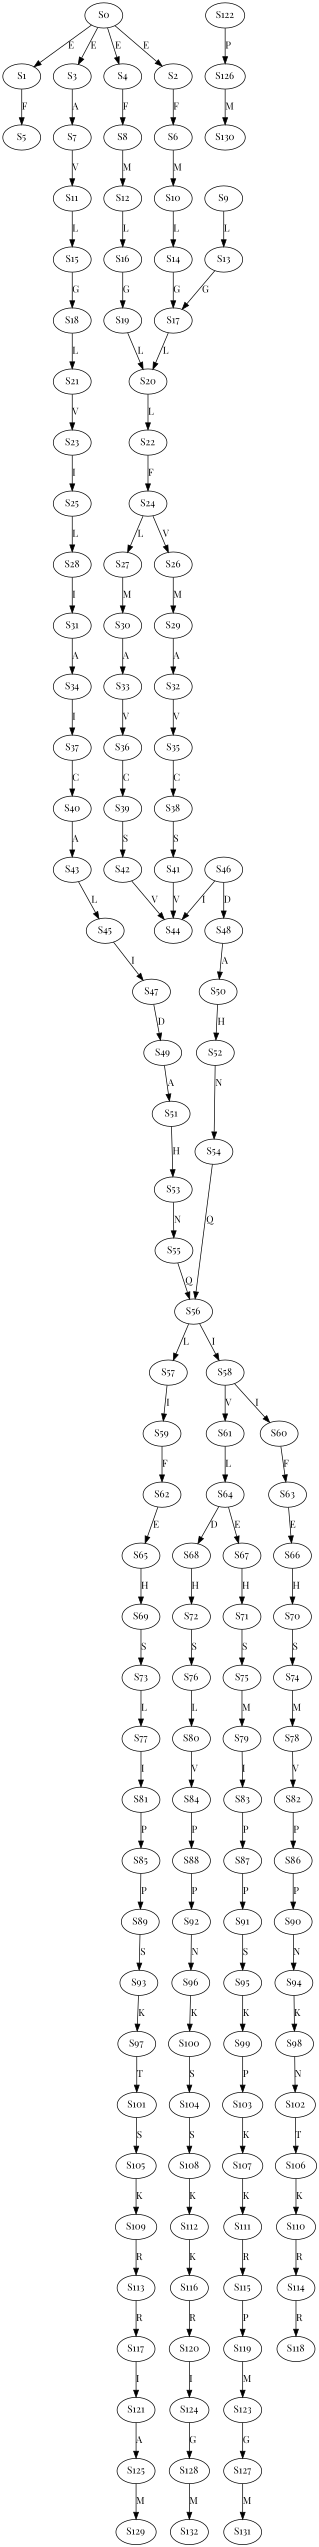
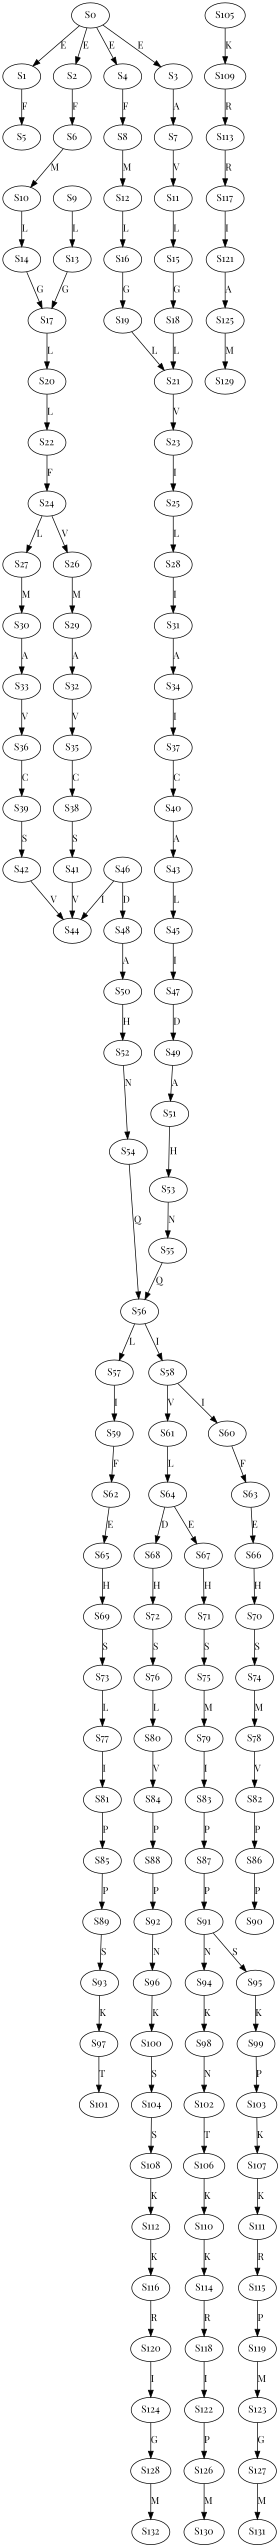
edge "S19" -> "S20": now "S19" -> "S21"
edge "S90" -> "S94": now "S91" -> "S94"
edge "S101" -> "S105": removed, label "S"
edge "S110" -> "S114": label "R" -> "K"
edge "S118" -> "S122": added, label "I"
